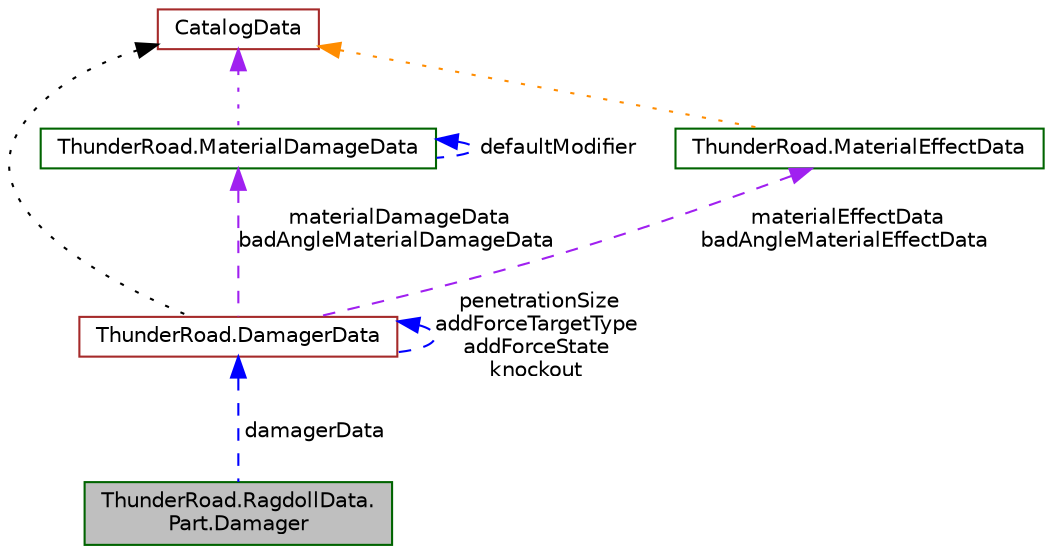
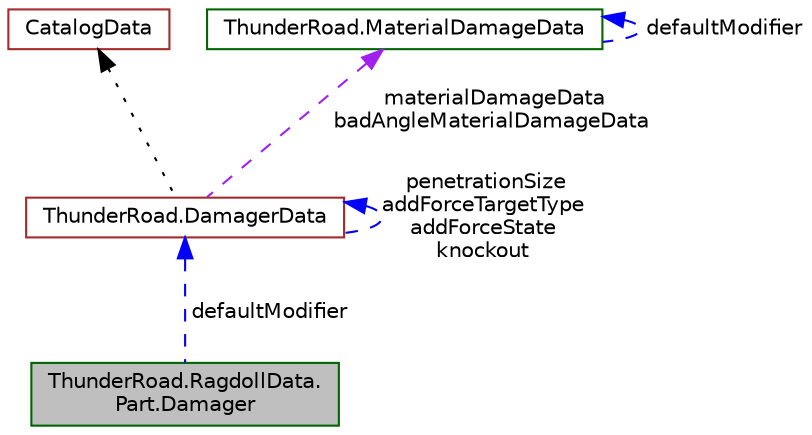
edge "ThunderRoad.MaterialDamageData" -> "CatalogData": removed
node "ThunderRoad.MaterialEffectData": removed
edge "ThunderRoad.RagdollData. Part.Damager" -> "ThunderRoad.DamagerData": label " damagerData" -> " defaultModifier"
